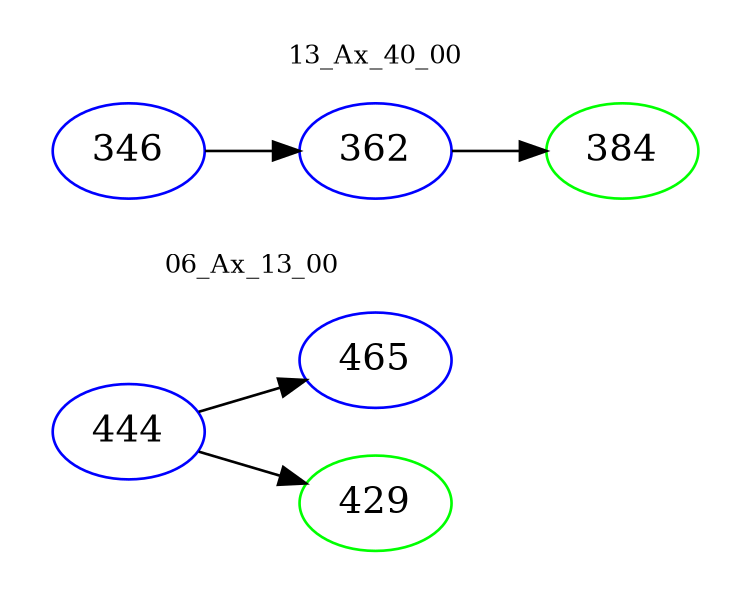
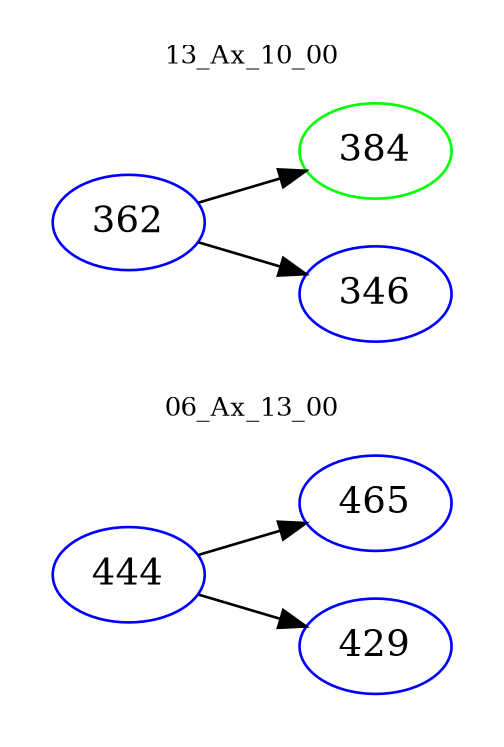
cluster "13_Ax_40_00": label "13_Ax_40_00" -> "13_Ax_10_00"
edge "346" -> "362": reversed
node "429": color green -> blue
